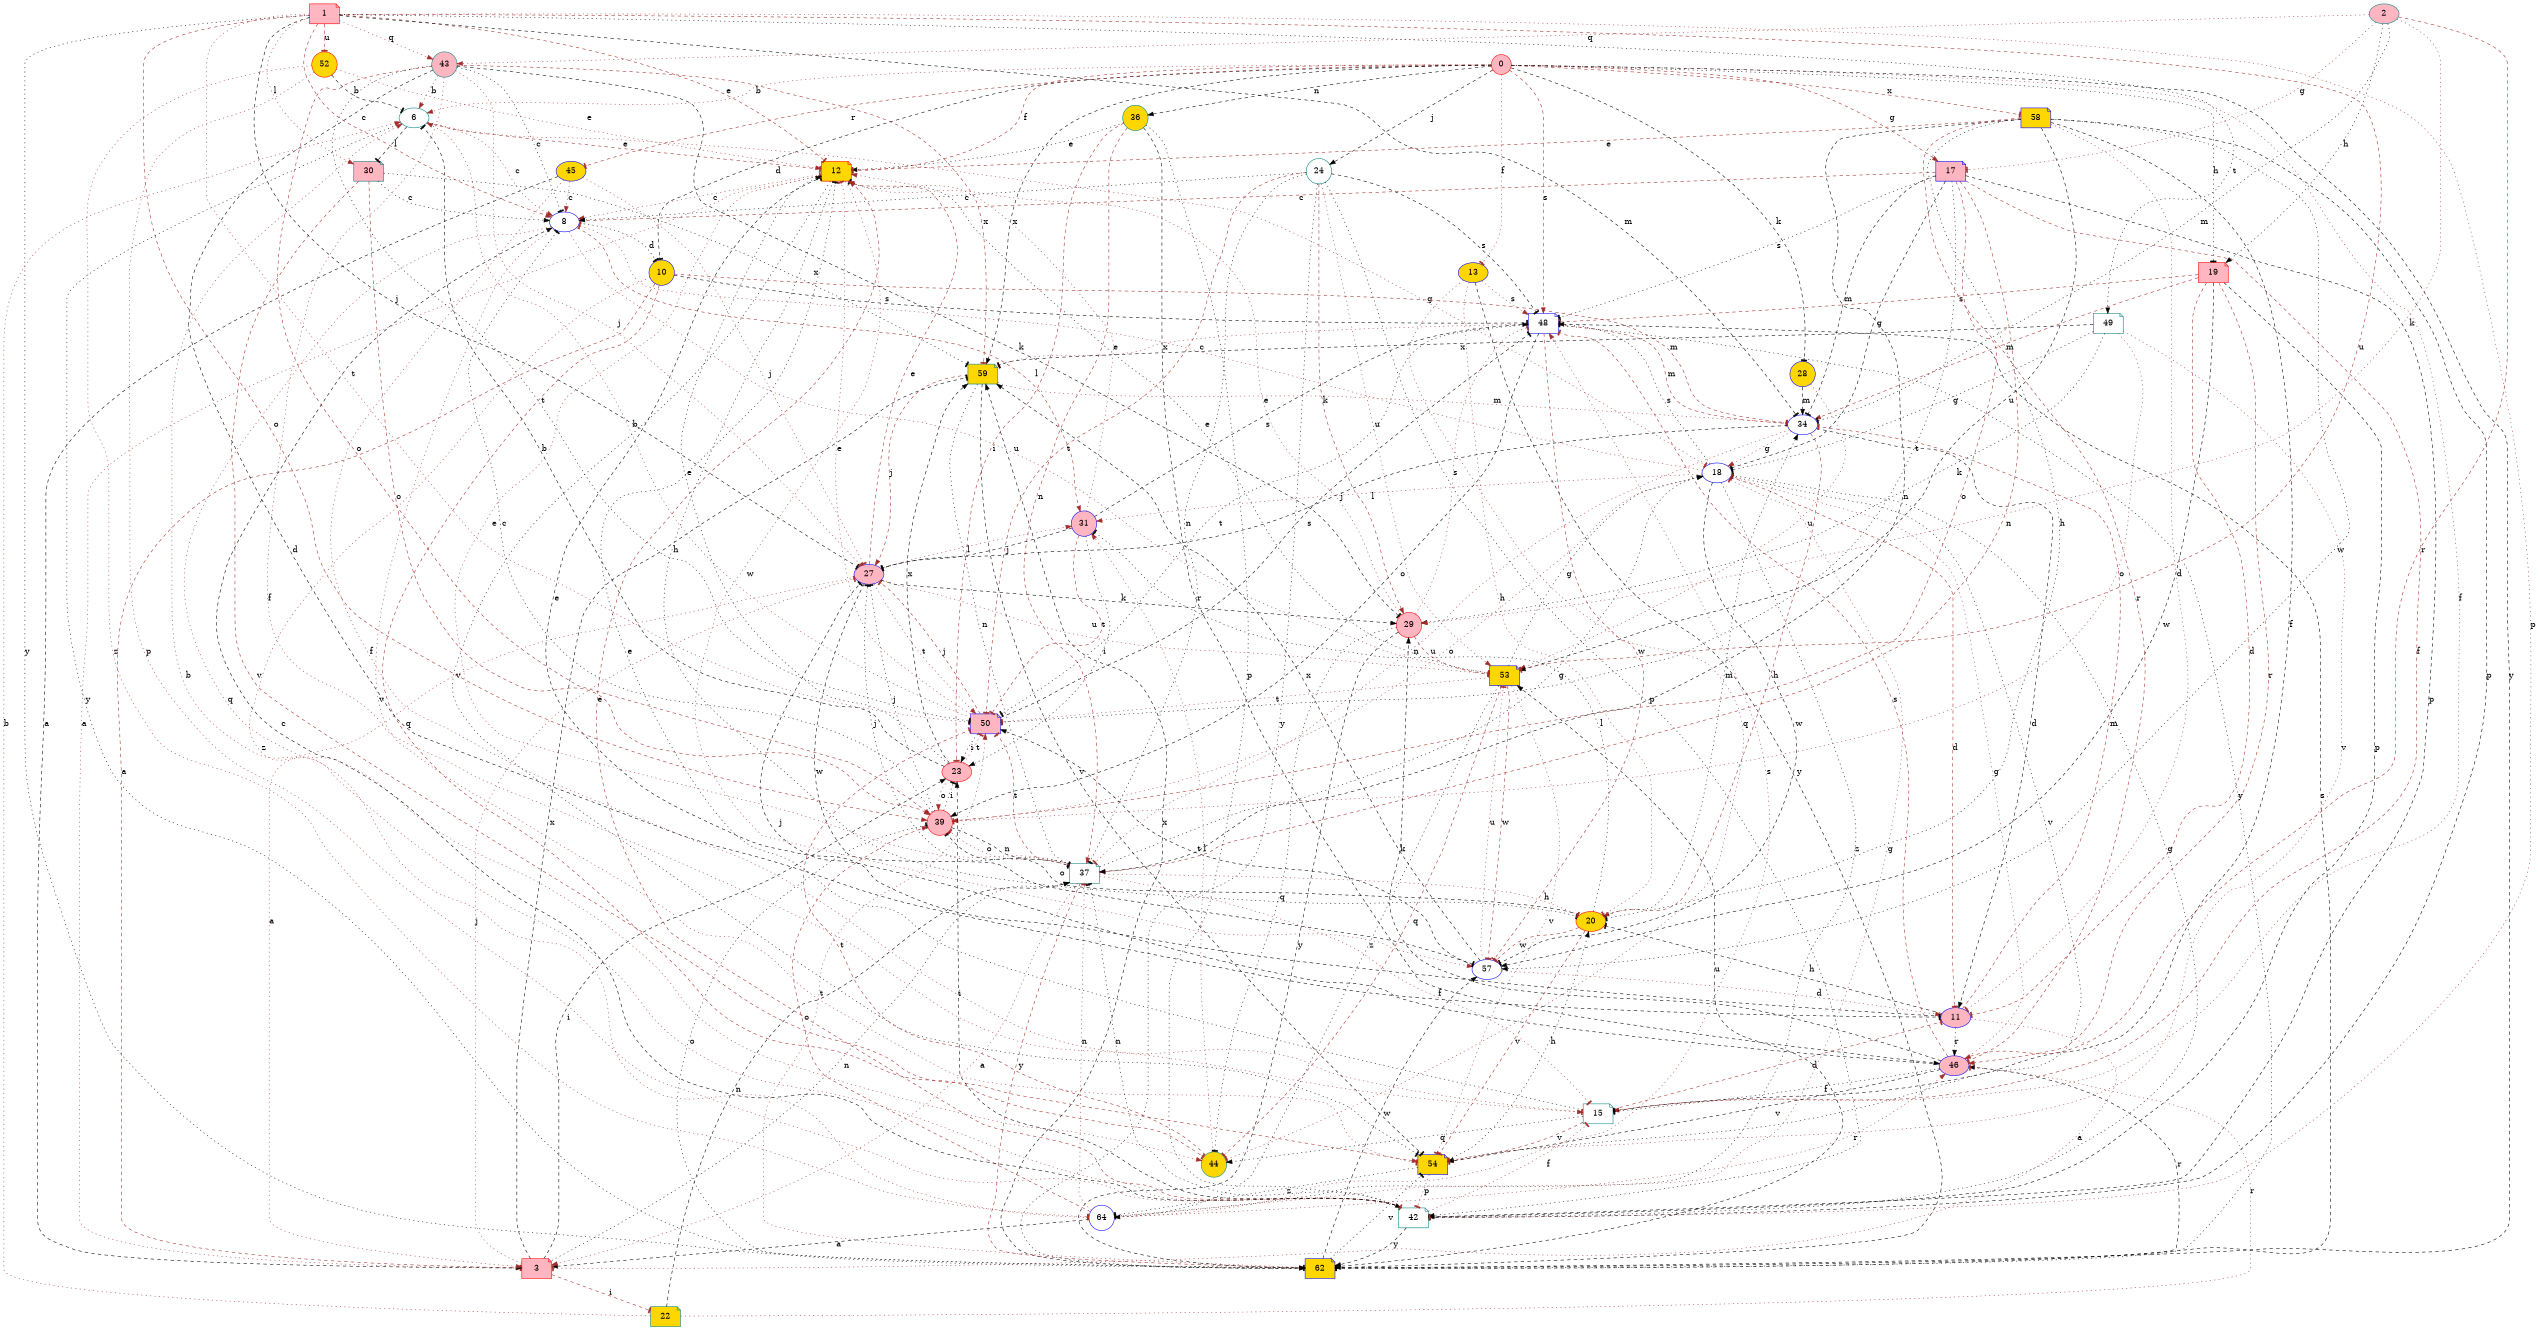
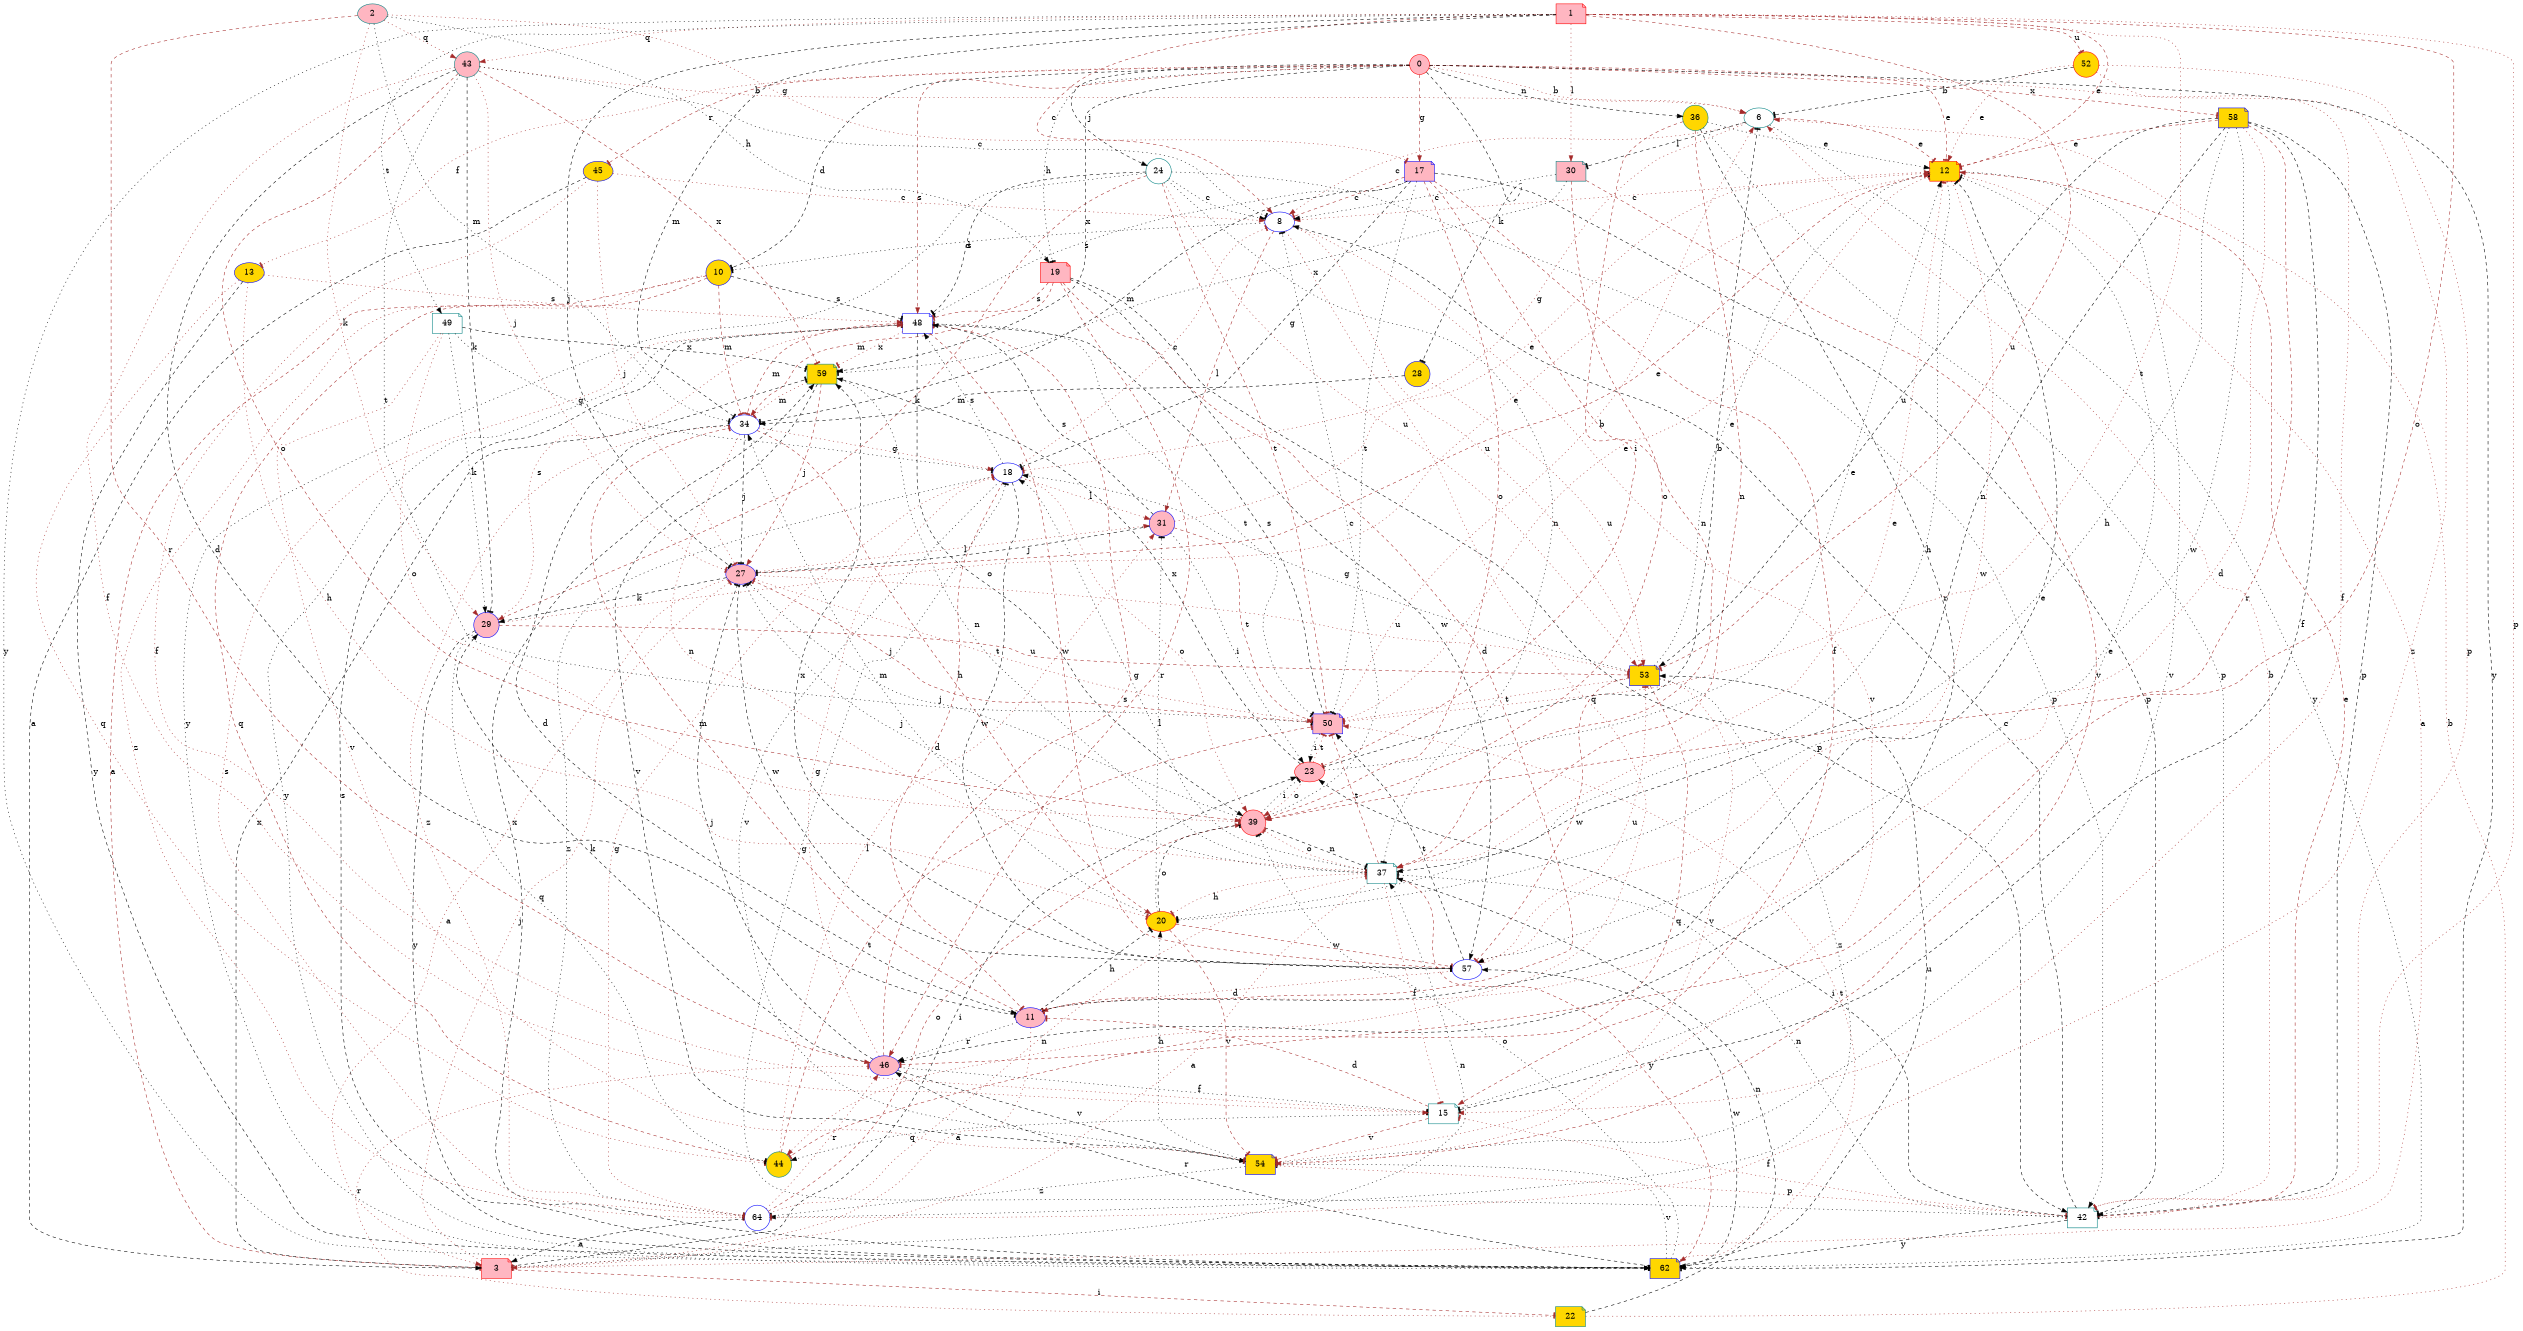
edge "0" -> "12": label "f" -> "e"
node "29": color red -> blue
edge "34" -> "64": added, label "z"
